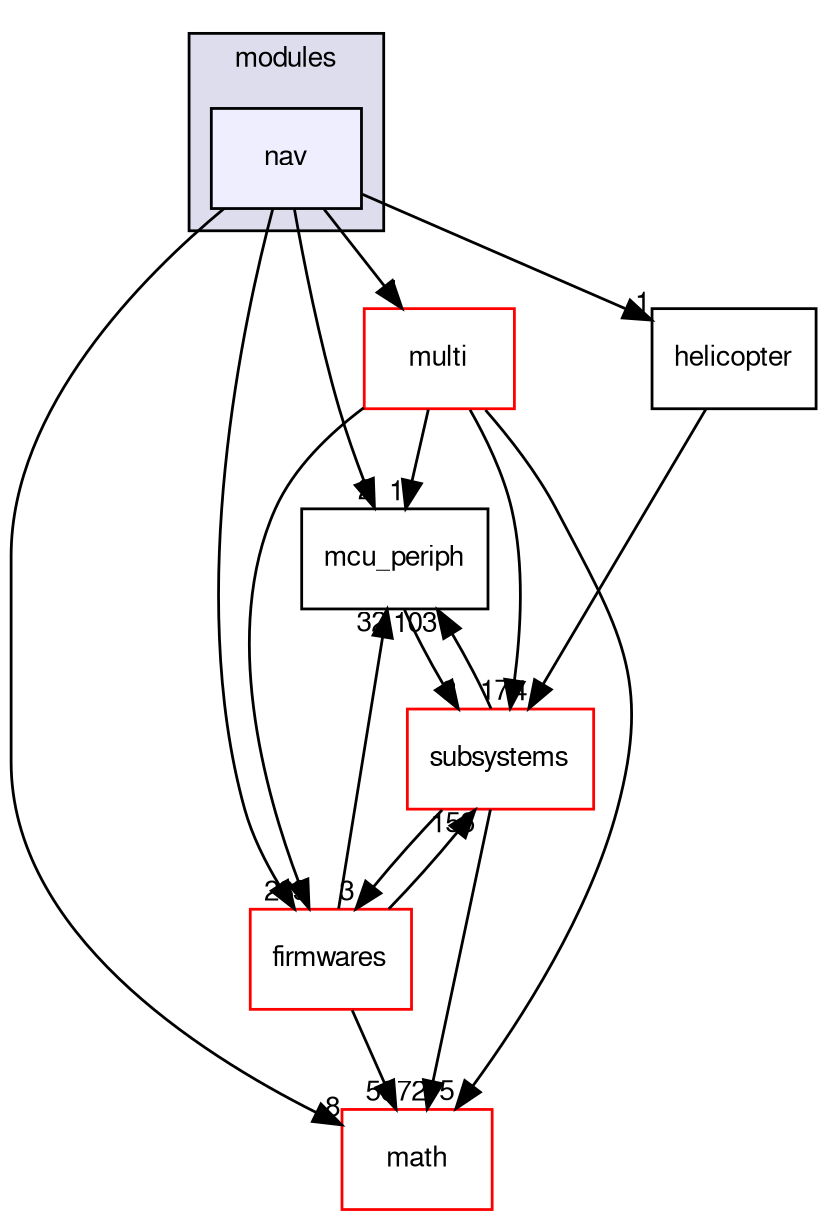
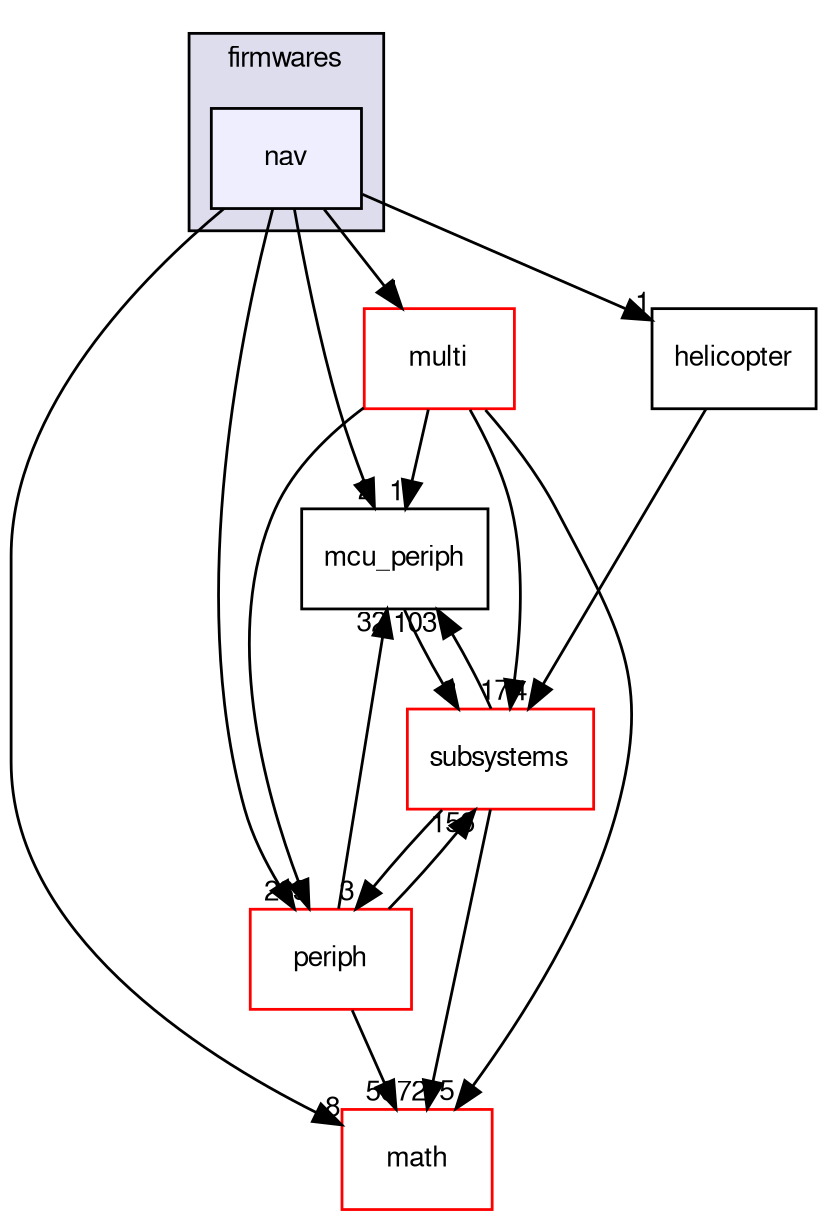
cluster "modules": label "modules" -> "firmwares"
node "firmwares": label "firmwares" -> "periph"
